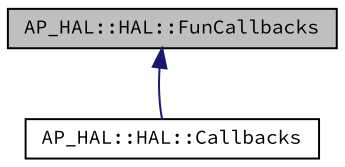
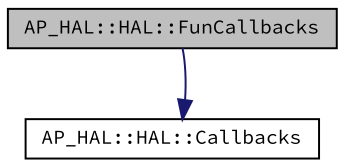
edge "AP_HAL::HAL::Callbacks" -> "AP_HAL::HAL::FunCallbacks": reversed
